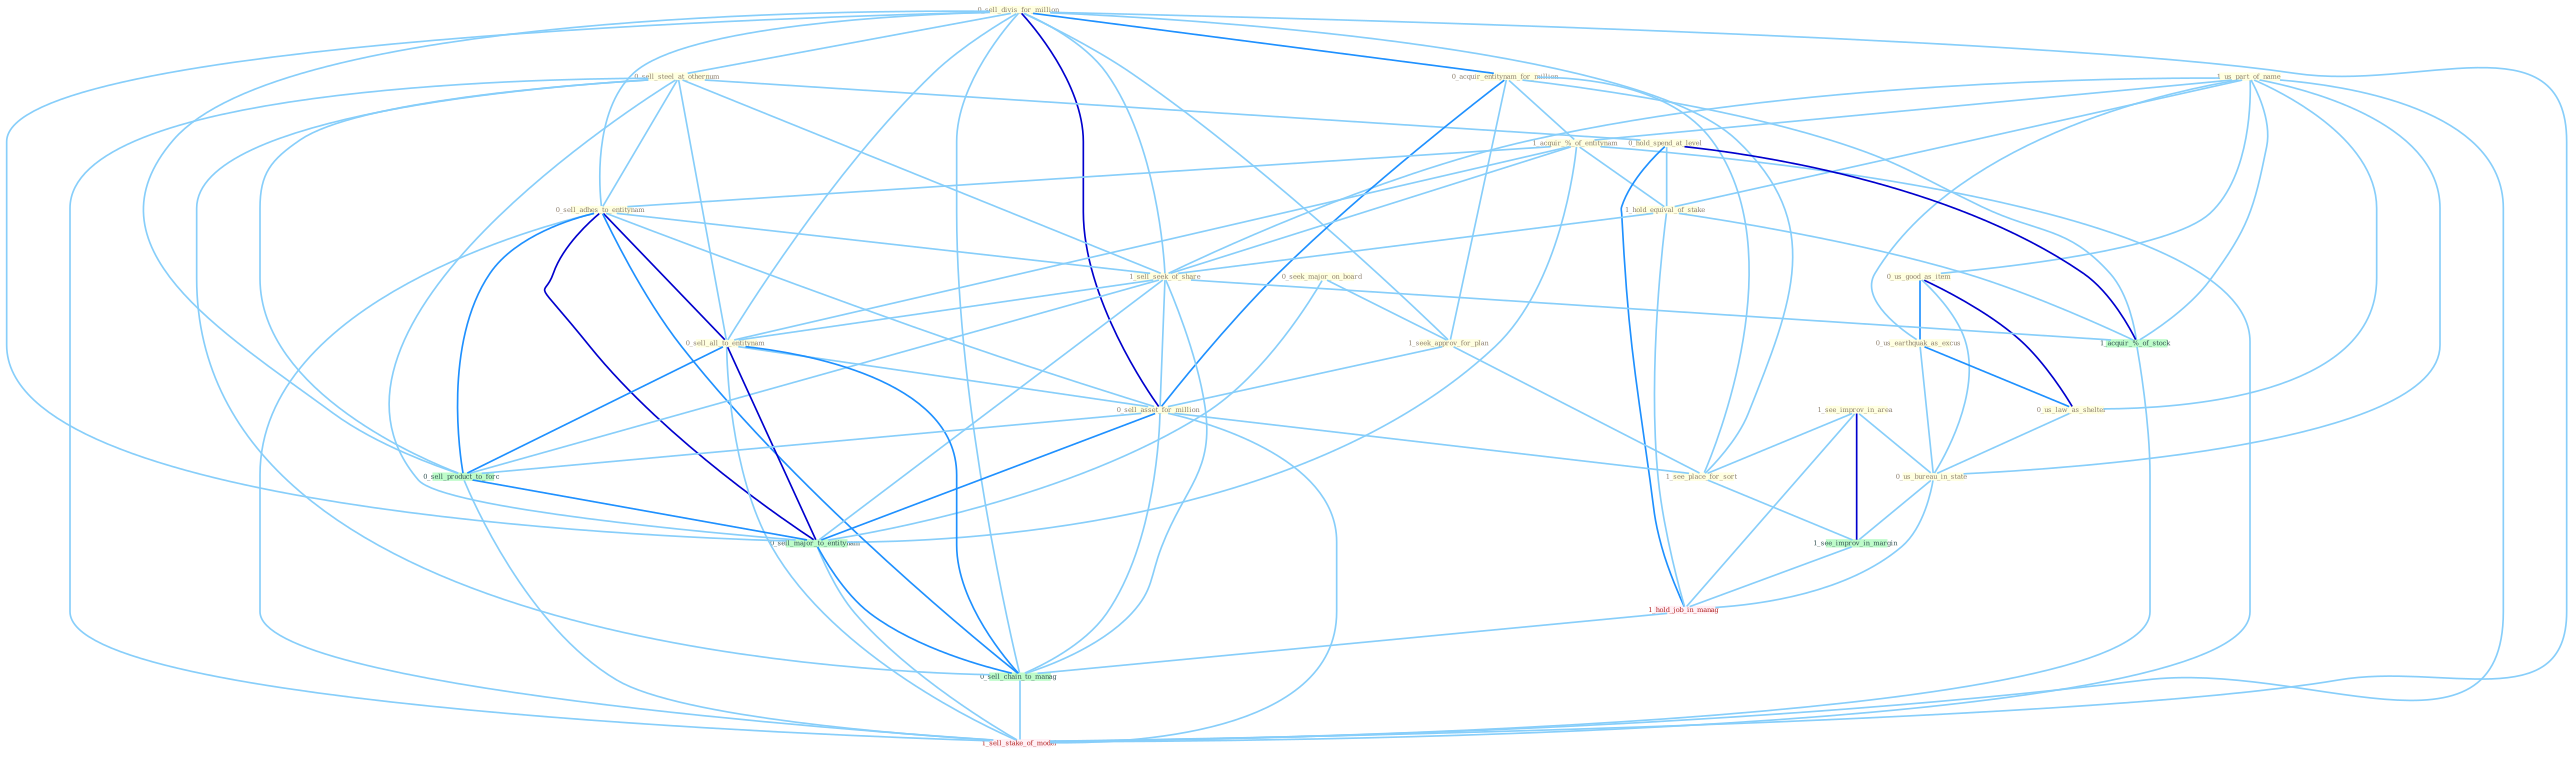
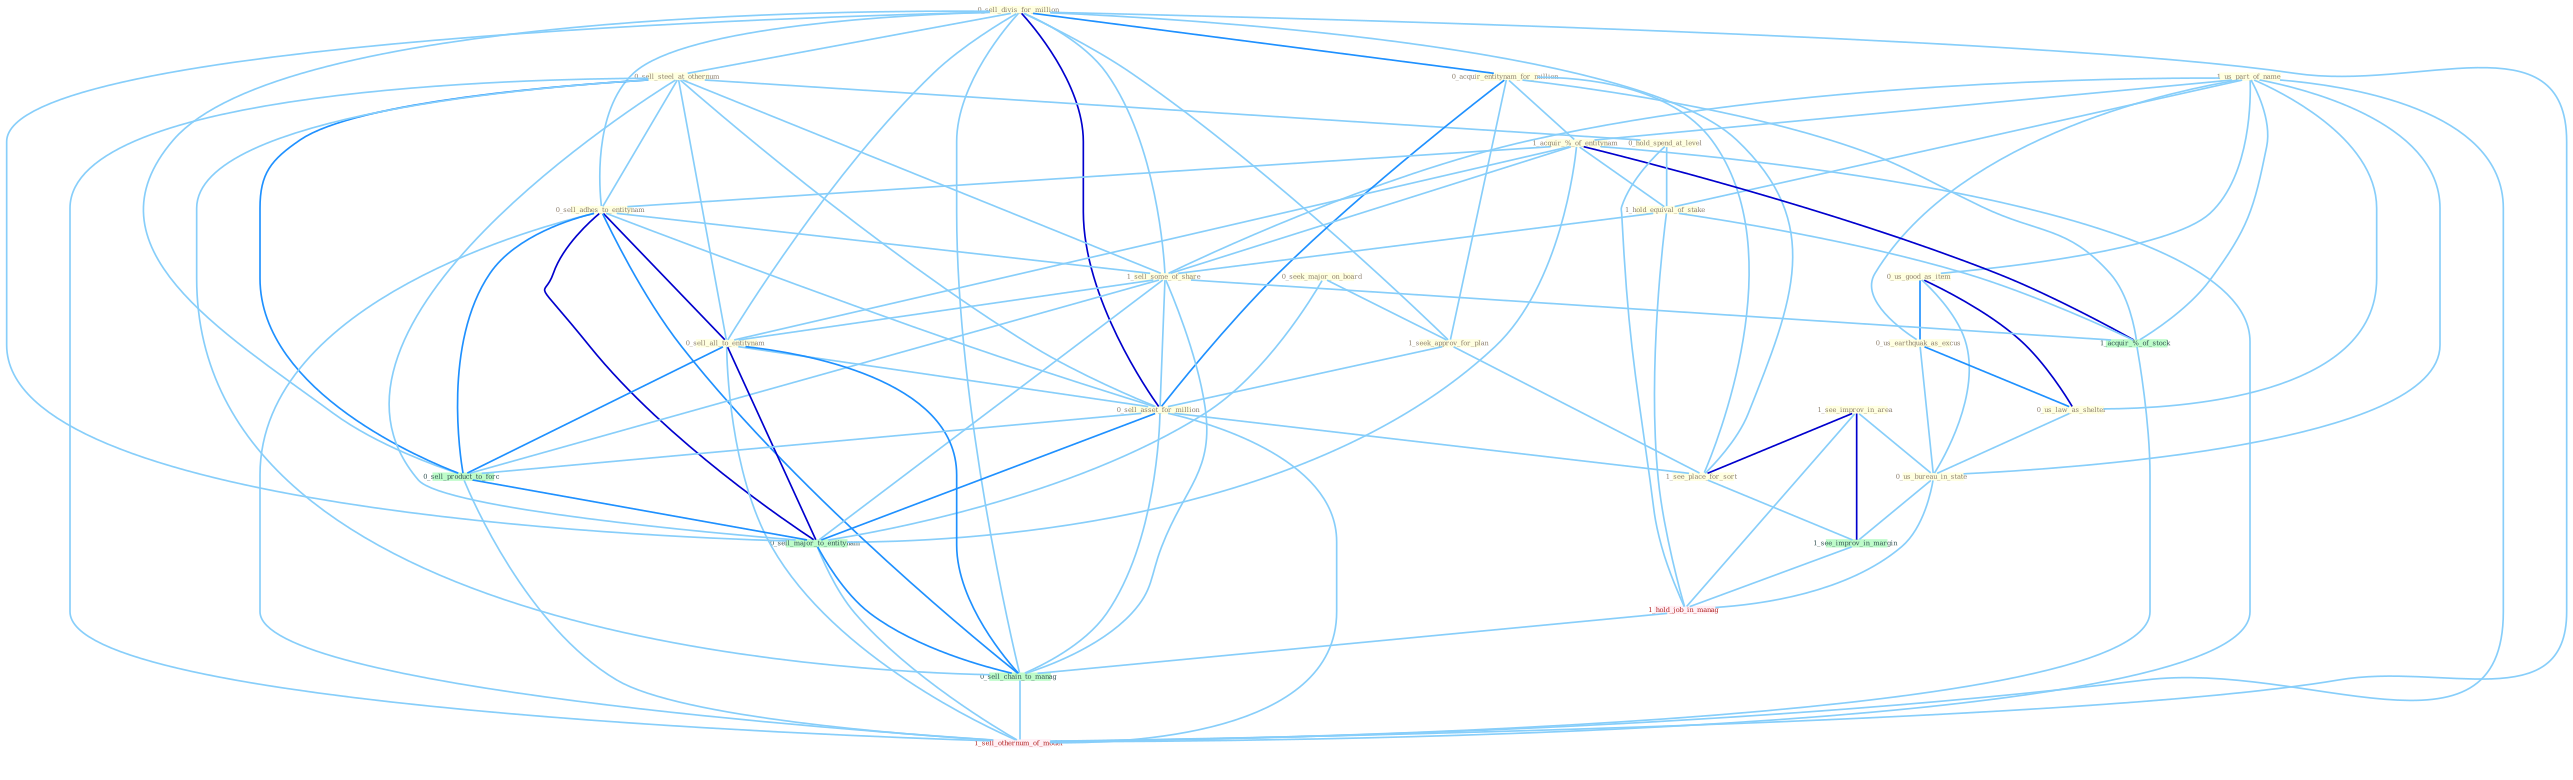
edge "0_sell_steel_at_othernum" -- "0_sell_product_to_forc": color #87cefa -> #1e90ff
edge "0_hold_spend_at_level" -- "1_acquir_%_of_stock": now "1_acquir_%_of_entitynam" -- "1_acquir_%_of_stock"
edge "0_sell_steel_at_othernum" -- "0_sell_asset_for_million": added
node "1_sell_seek_of_share": label "1_sell_seek_of_share" -> "1_sell_some_of_share"
edge "0_hold_spend_at_level" -- "1_hold_job_in_manag": color #1e90ff -> #87cefa
edge "1_see_improv_in_area" -- "1_see_place_for_sort": color #87cefa -> #0000cd
node "1_sell_stake_of_model": label "1_sell_stake_of_model" -> "1_sell_othernum_of_model"
